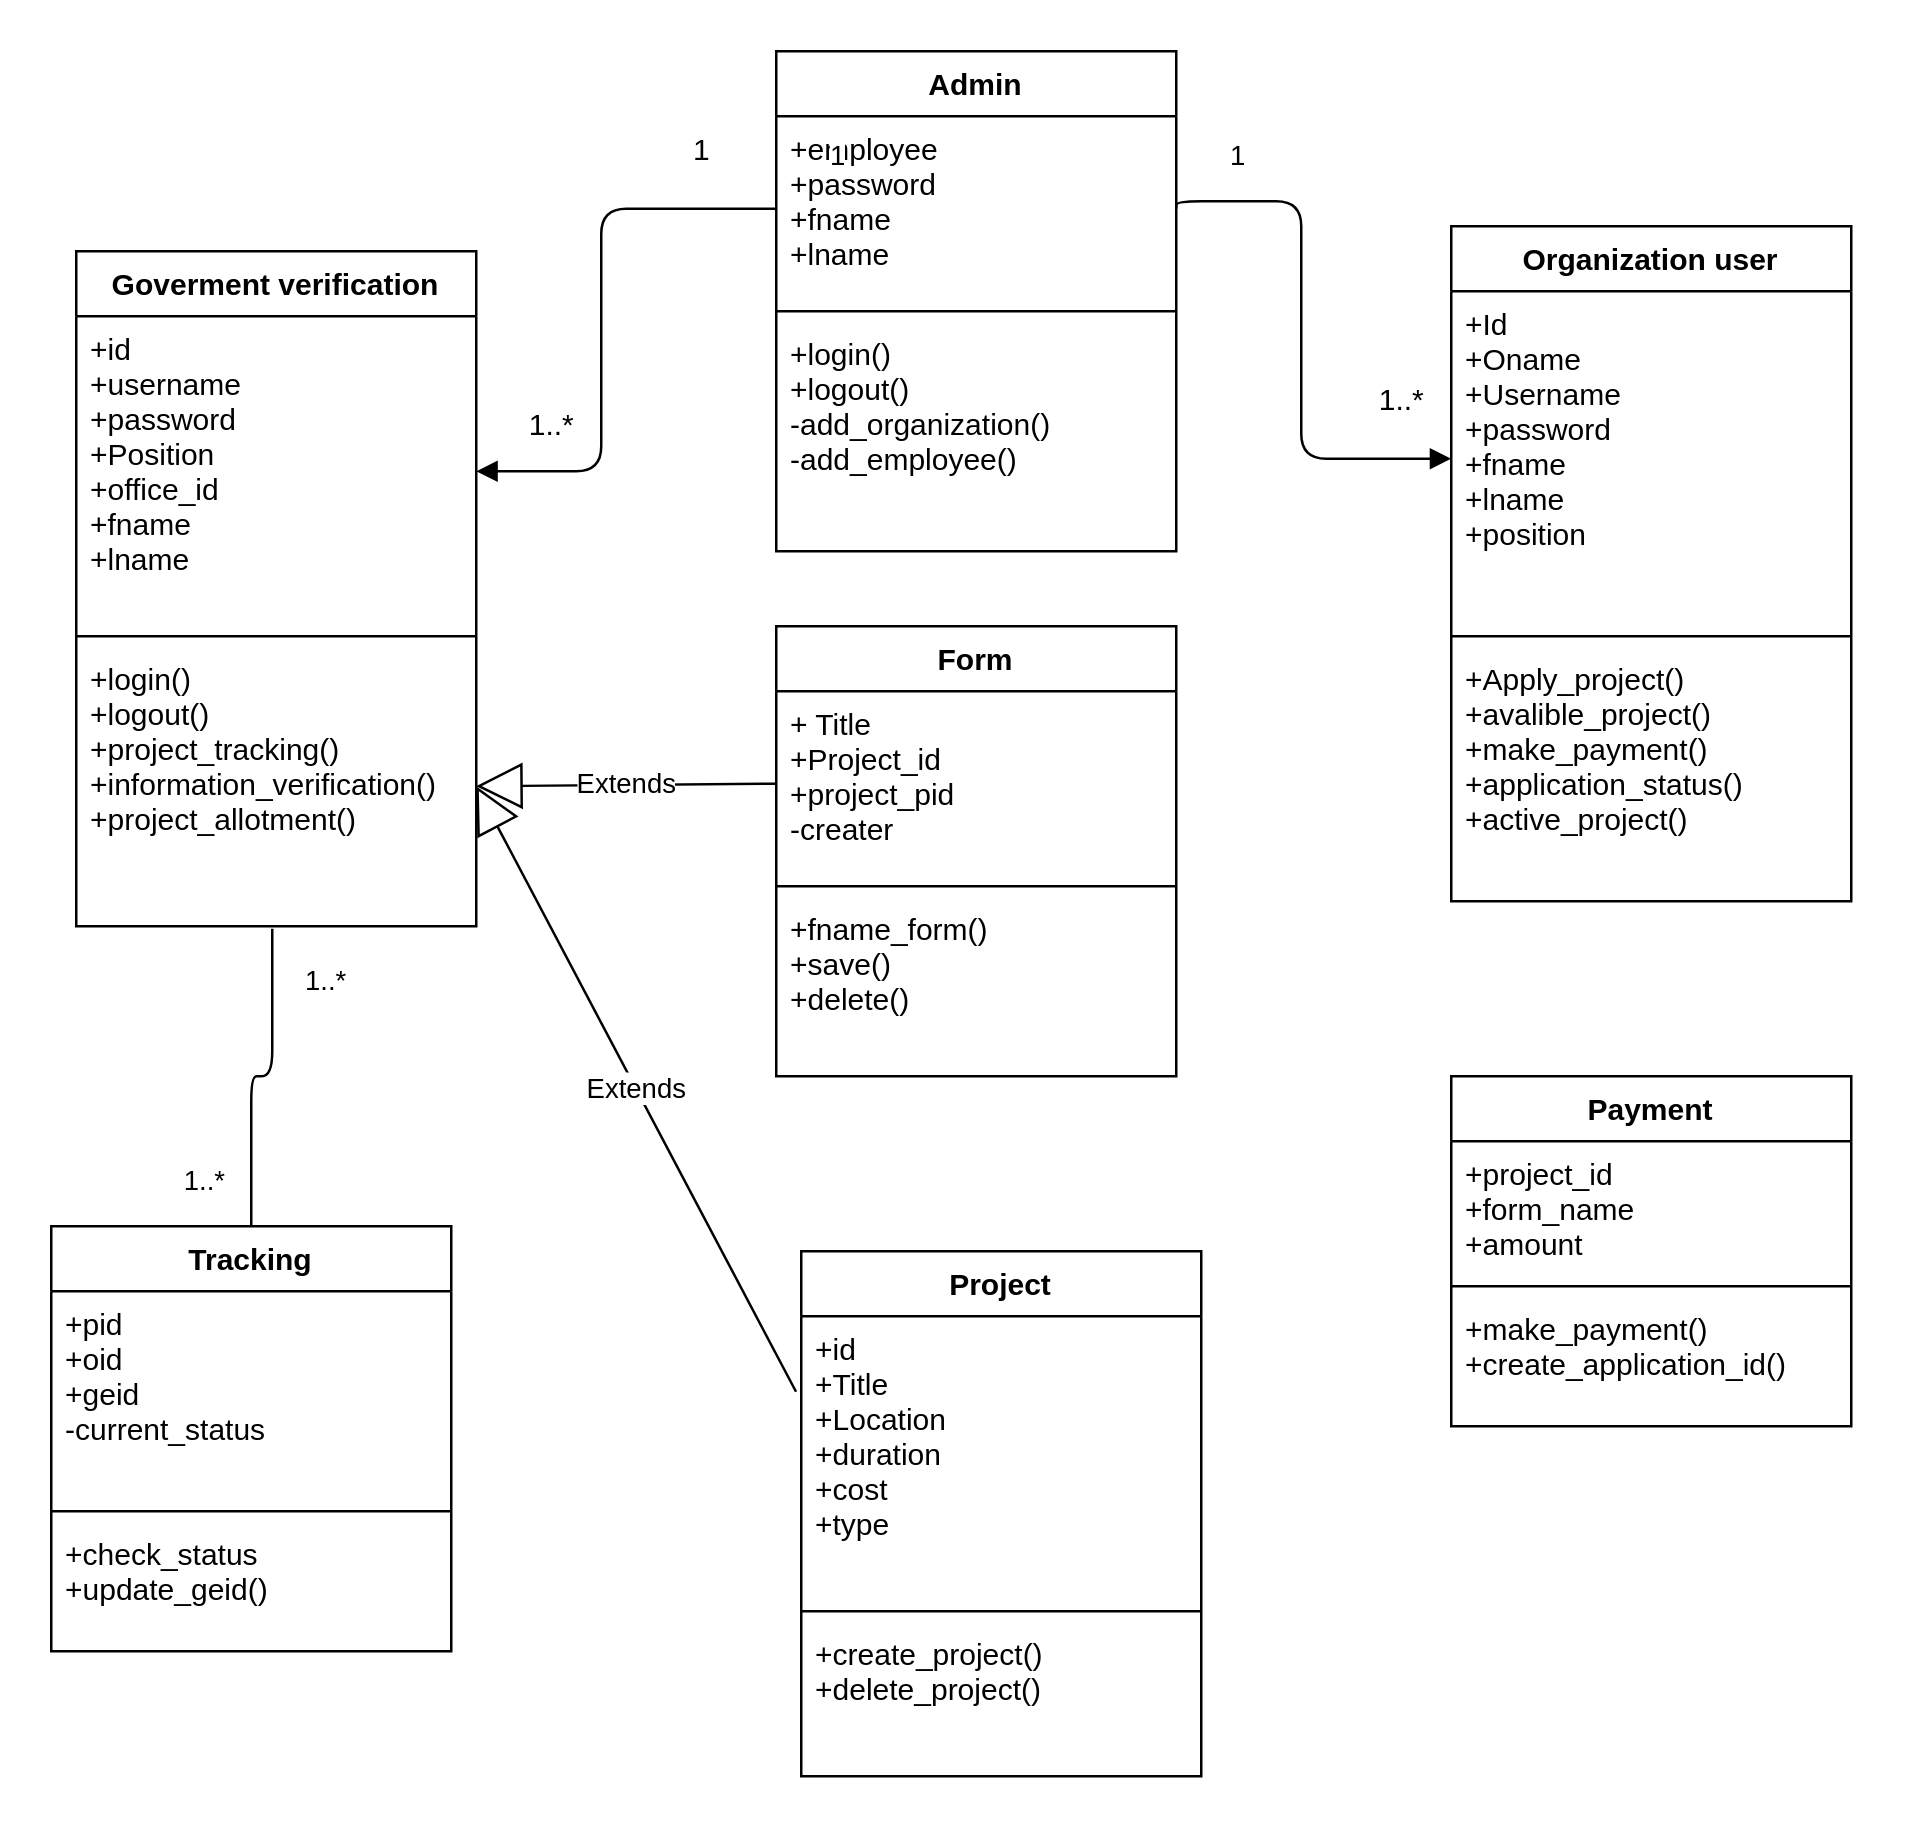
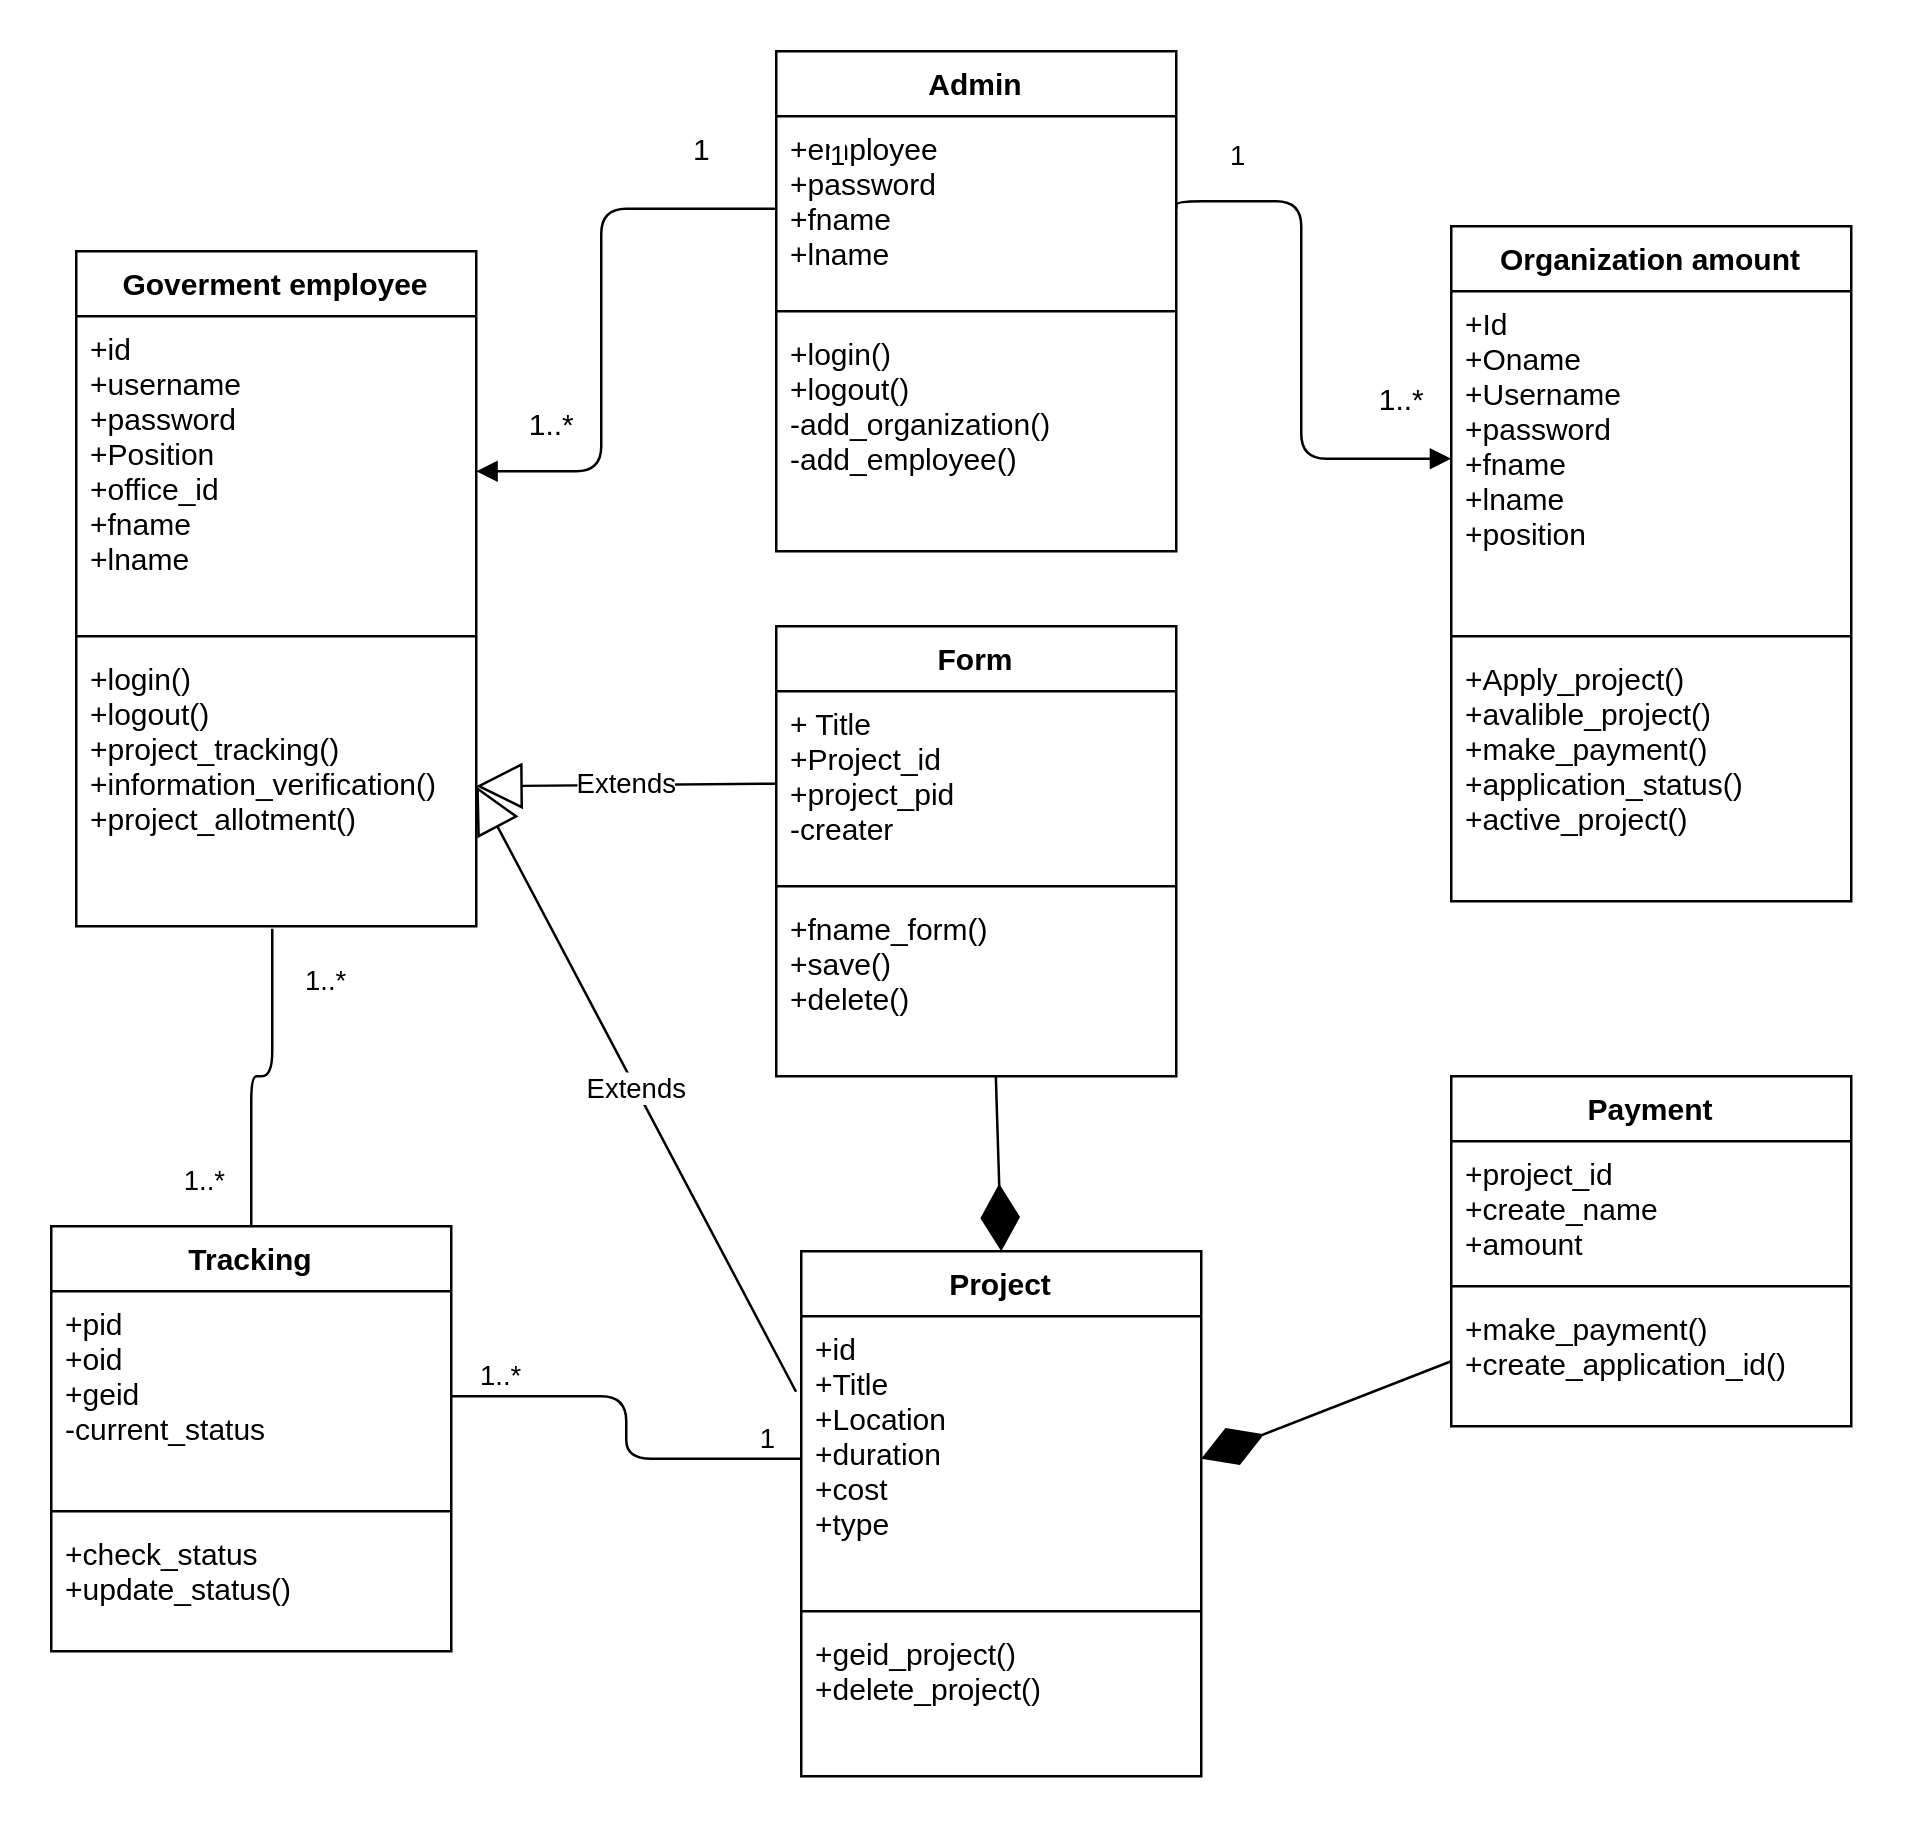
node "Organization user": label "Organization user" -> "Organization amount"
node "Goverment verification": label "Goverment verification" -> "Goverment employee"
edge "+fname_form() +save() +delete()" -> "Project": added
node "+project_id +form_name +amount": label "+project_id +form_name +amount" -> "+project_id +create_name +amount"
edge "+make_payment() +create_application_id()" -> "+id +Title +Location +duration +cost +type": added
edge "+pid +oid +geid -current_status" -- "+id +Title +Location +duration +cost +type": added, labels "1..*", "1"
node "+check_status +update_geid()": label "+check_status +update_geid()" -> "+check_status +update_status()"
node "+create_project() +delete_project()": label "+create_project() +delete_project()" -> "+geid_project() +delete_project()"
